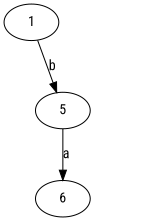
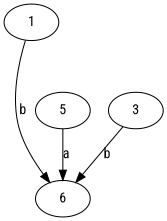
edge "1" -> "5": now "1" -> "6"
node "3": added
